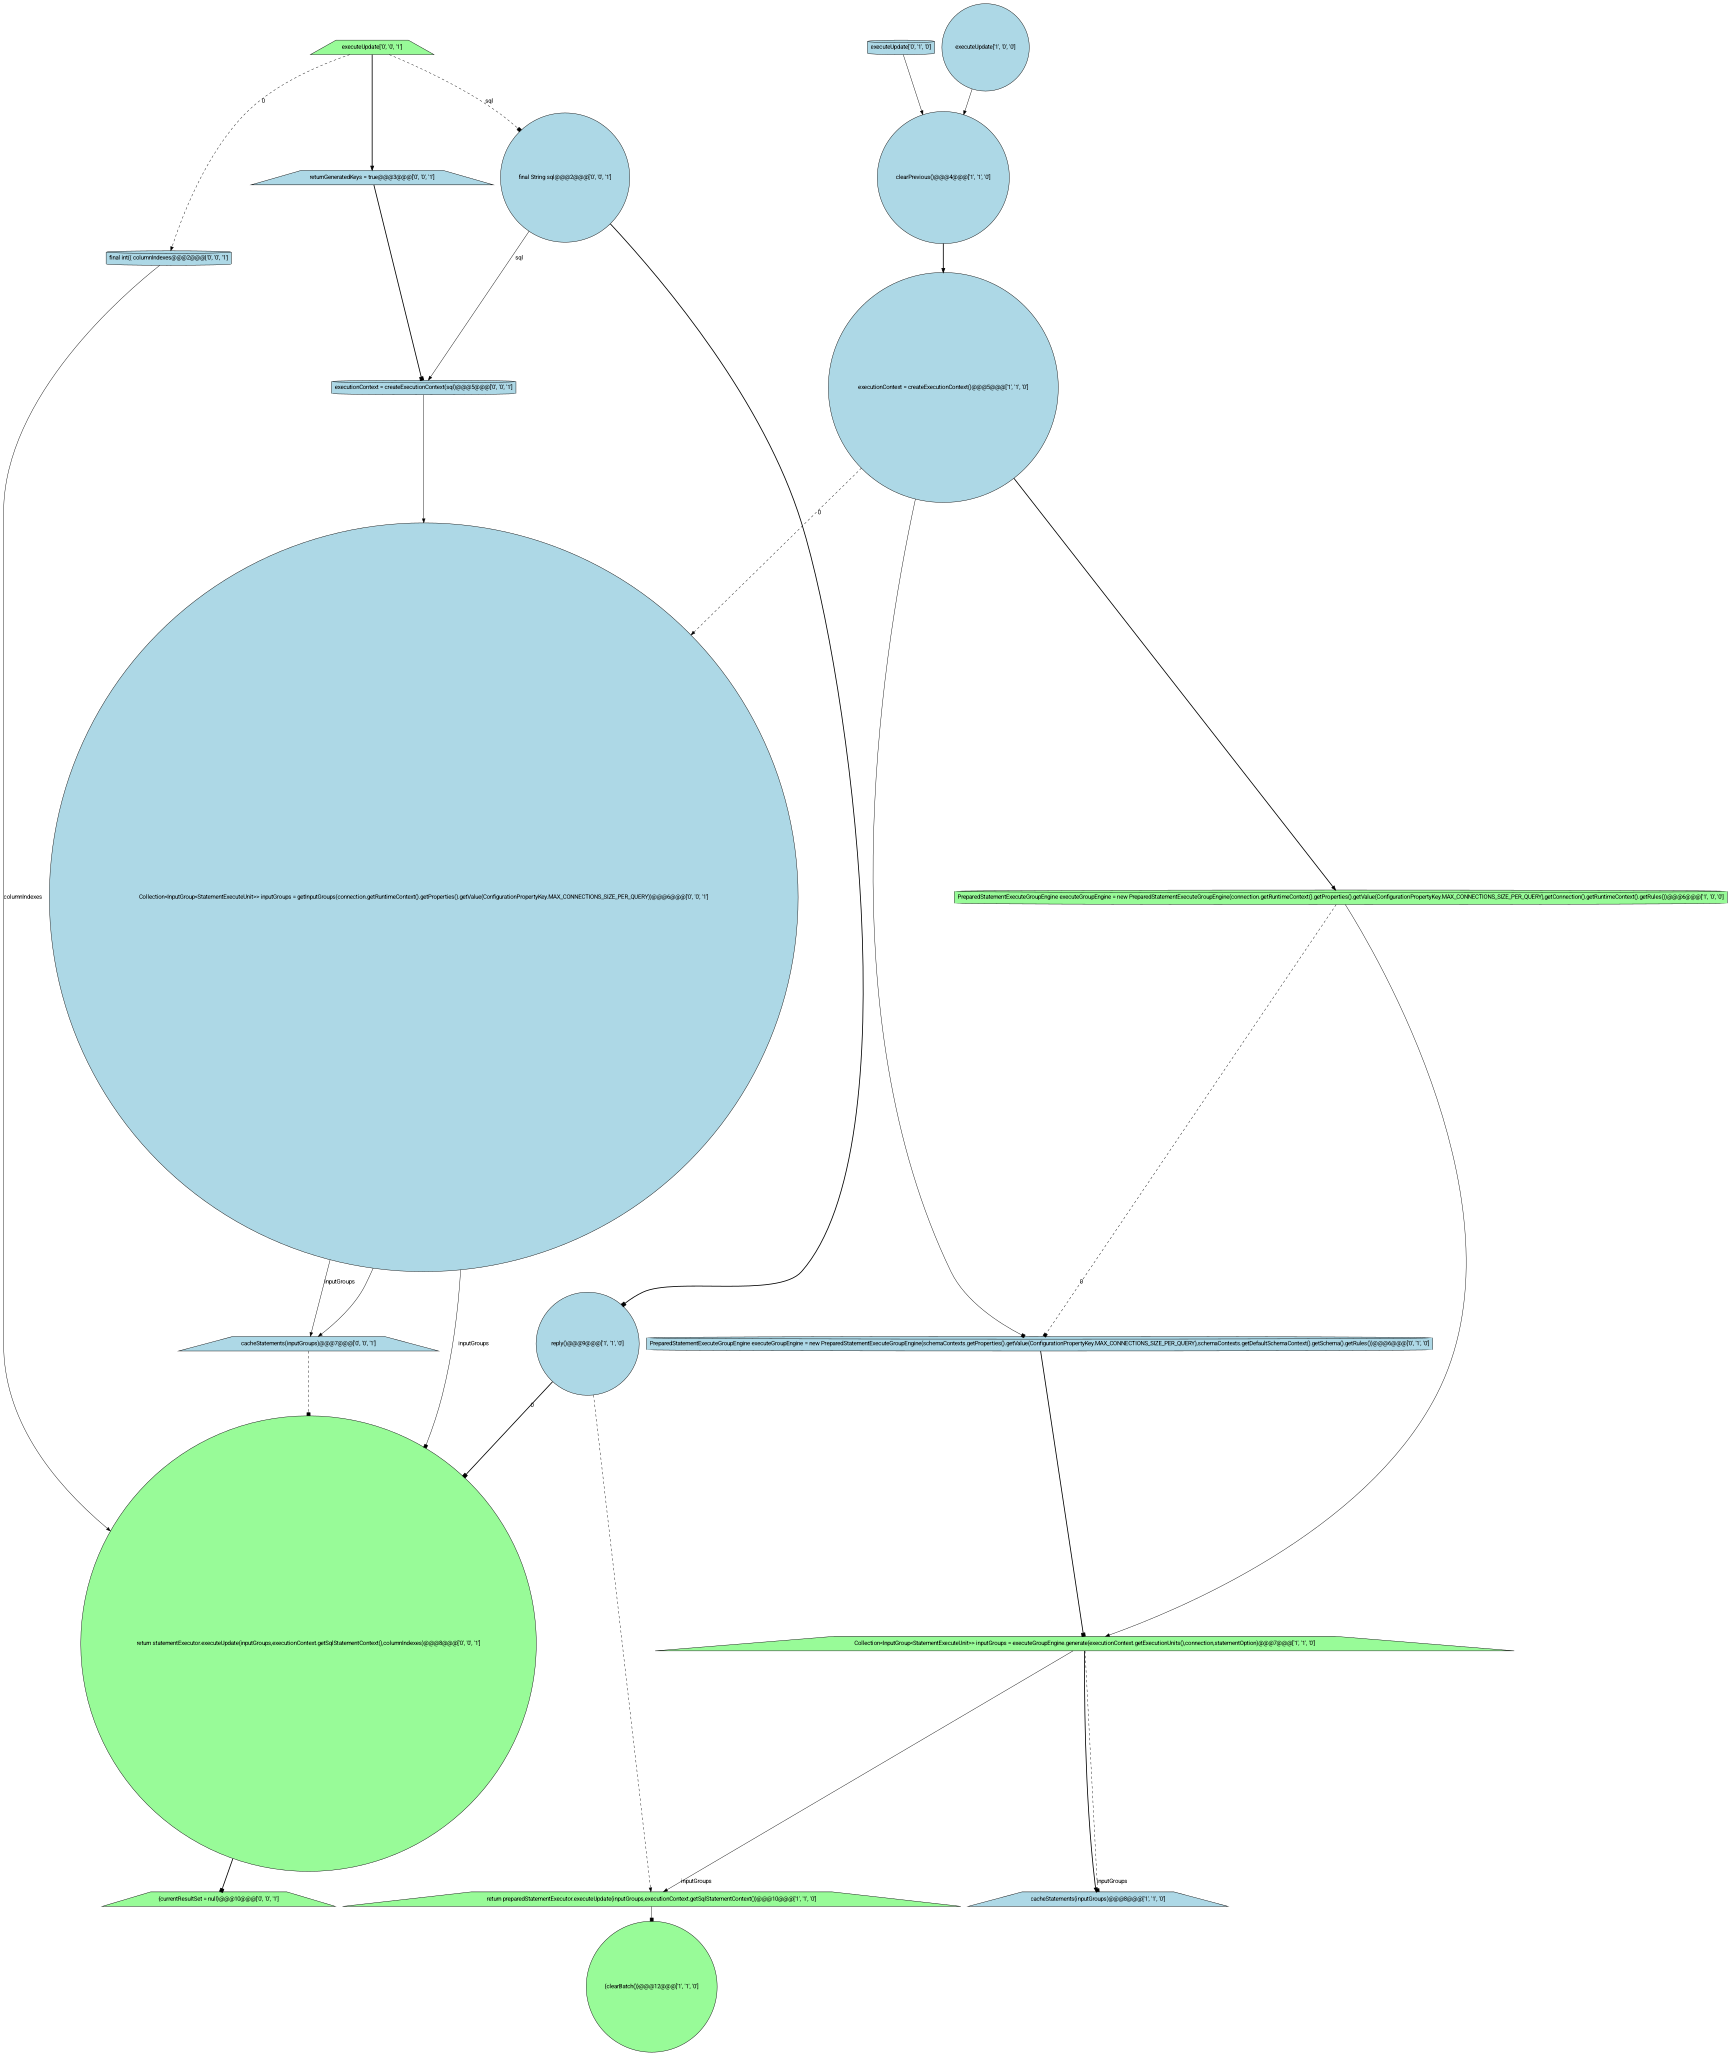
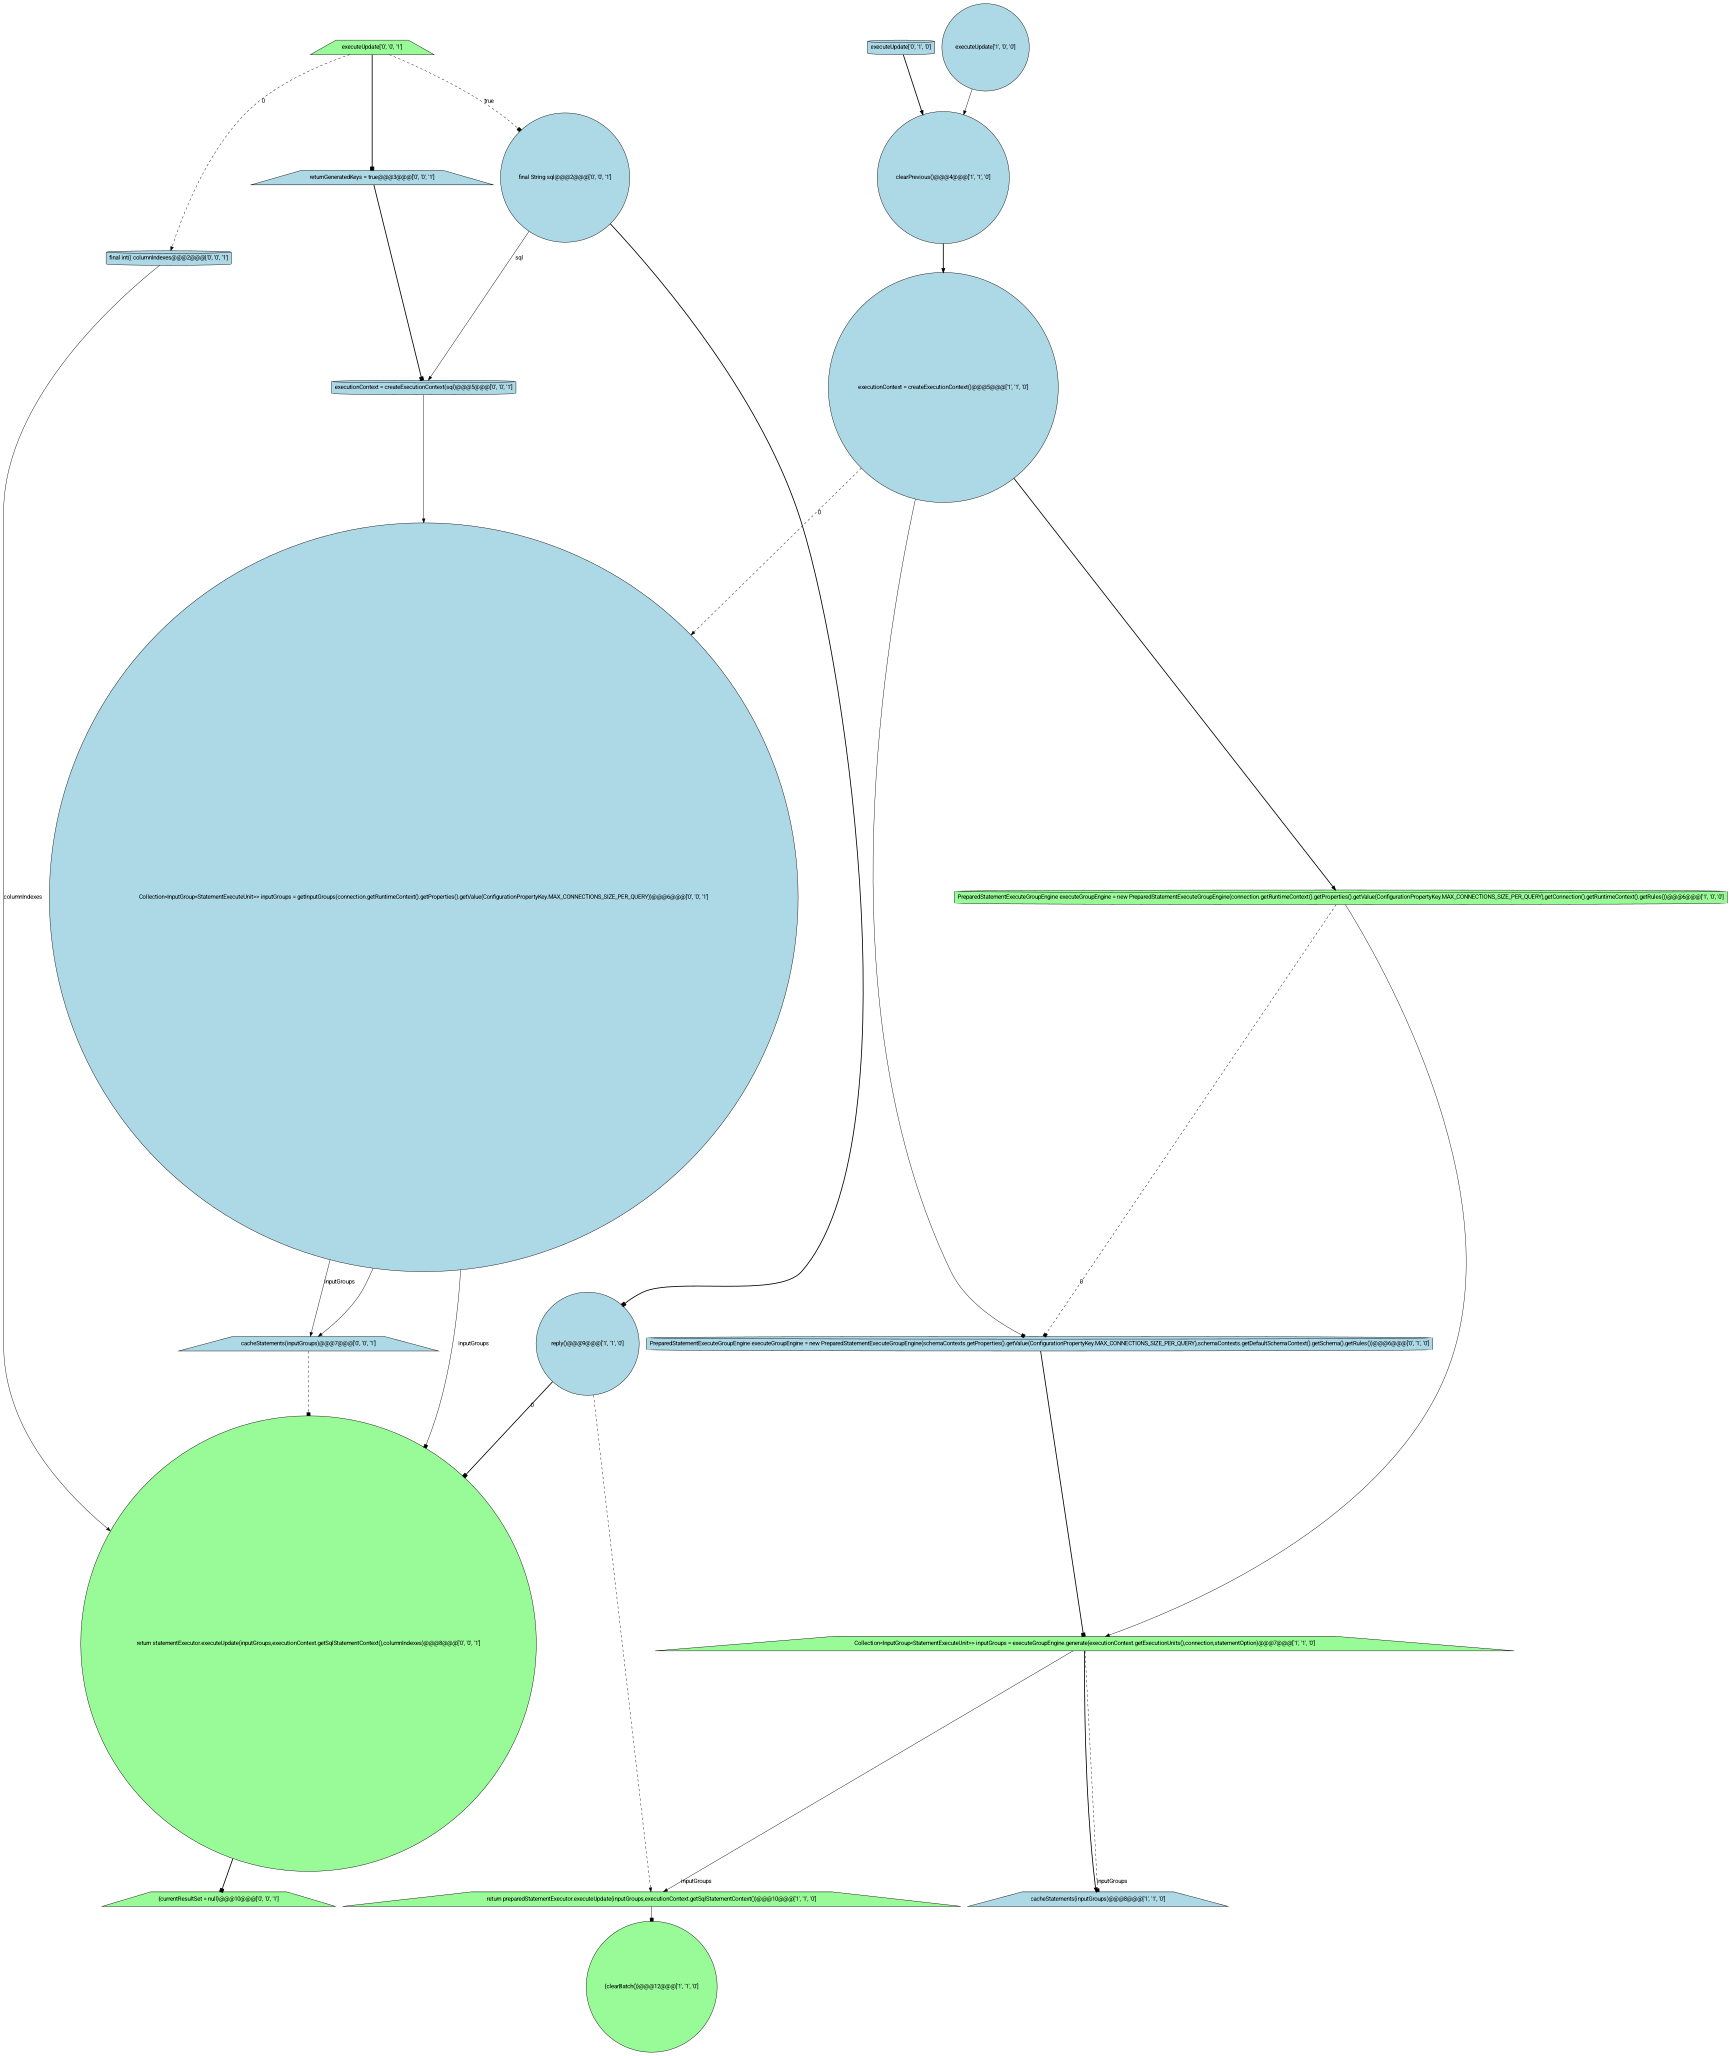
edge "executeUpdate['0', '1', '0']" -> "clearPrevious()@@@4@@@['1', '1', '0']": style solid -> bold
edge "executeUpdate['0', '0', '1']" -> "final String sql@@@2@@@['0', '0', '1']": label "sql" -> "true"
edge "executeUpdate['0', '0', '1']" -> "returnGeneratedKeys = true@@@3@@@['0', '0', '1']": arrowhead normal -> box
